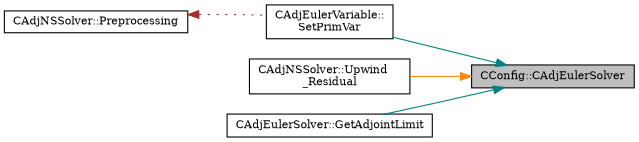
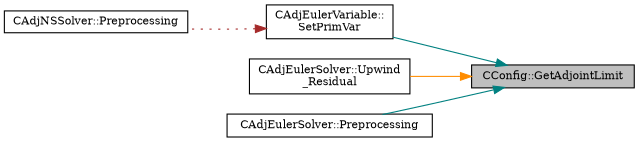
edge "CAdjEulerVariable:: SetPrimVar" -> "CAdjNSSolver::Preprocessing": reversed
node "CAdjNSSolver::Upwind _Residual": label "CAdjNSSolver::Upwind _Residual" -> "CAdjEulerSolver::Upwind _Residual"
node "CConfig::CAdjEulerSolver": label "CConfig::CAdjEulerSolver" -> "CConfig::GetAdjointLimit"
node "CAdjEulerSolver::GetAdjointLimit": label "CAdjEulerSolver::GetAdjointLimit" -> "CAdjEulerSolver::Preprocessing"
